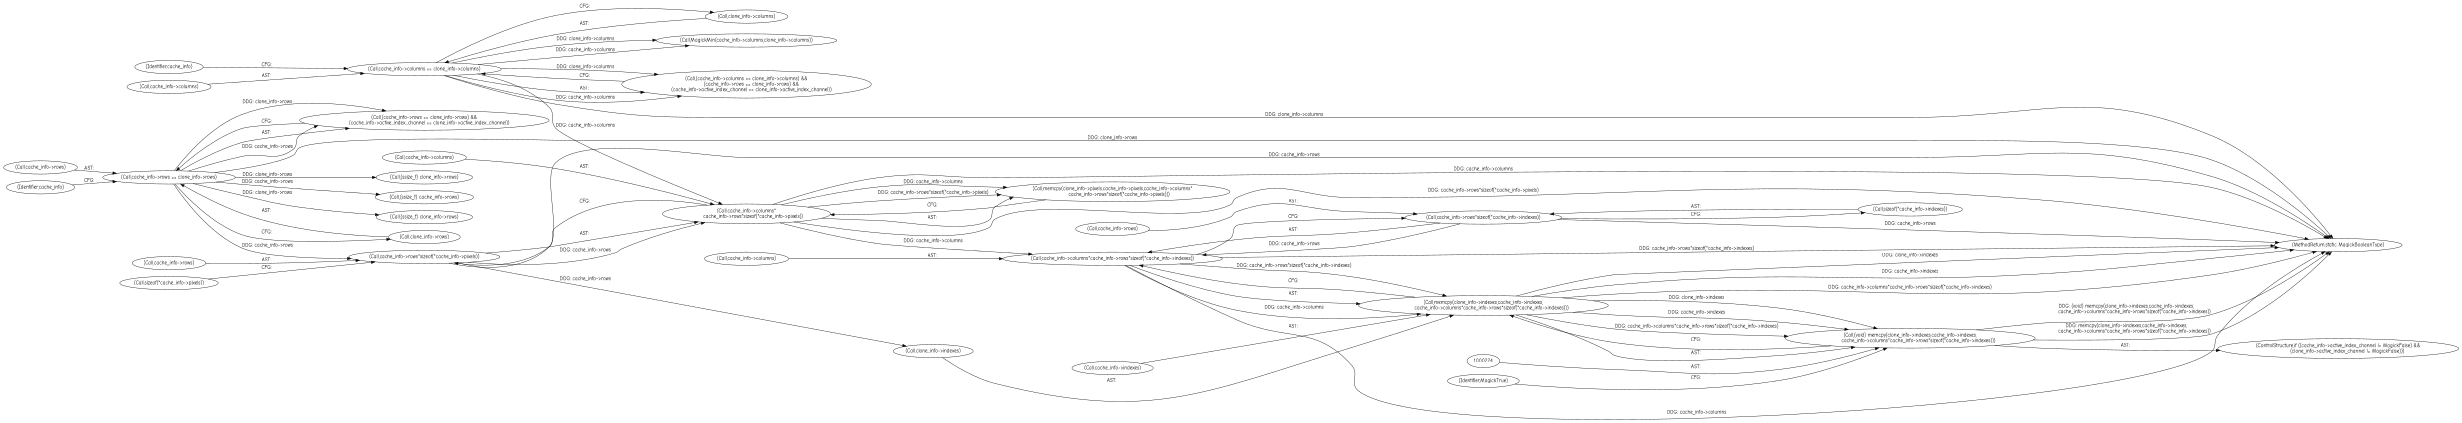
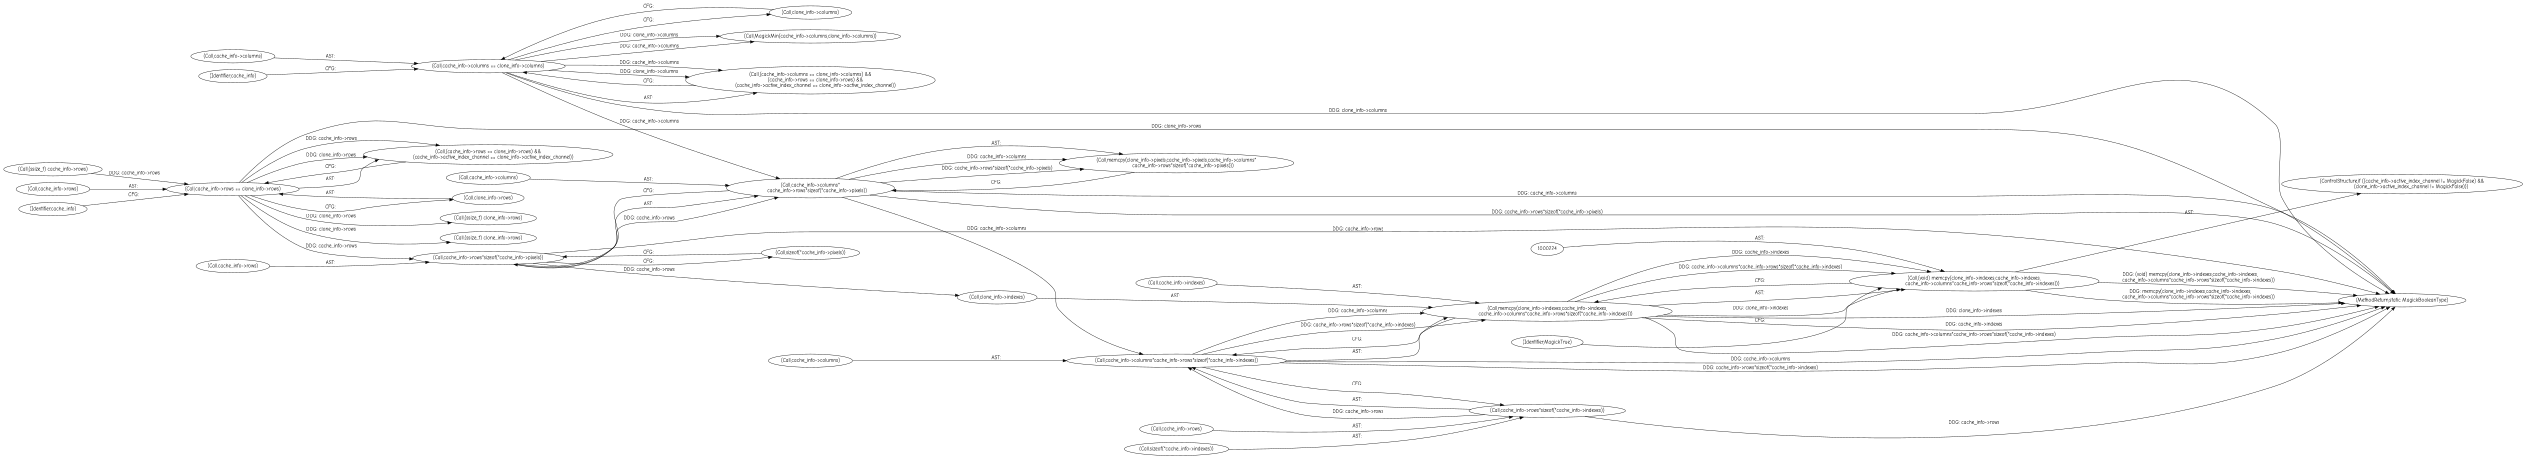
edge "(Call,clone_info->columns)" -> "(Call,cache_info->columns == clone_info->columns)": label "AST: " -> "CFG: "
edge "(Call,cache_info->rows == clone_info->rows)" -> "(Call,(ssize_t) cache_info->rows)": reversed
edge "(Call,cache_info->rows*sizeof(*cache_info->indexes))" -> "(Call,sizeof(*cache_info->indexes))": removed, label "CFG:"
edge "(Call,cache_info->rows*sizeof(*cache_info->pixels))" -> "(Call,sizeof(*cache_info->pixels))": added, label "CFG:"
